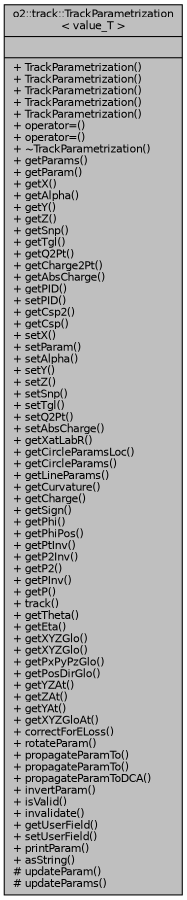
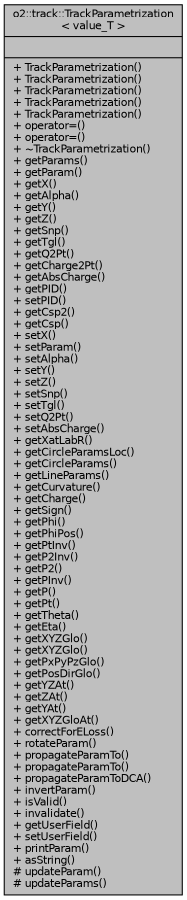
node "o2::track::TrackParametrization": text "+ track()" -> "+ getPt()"
